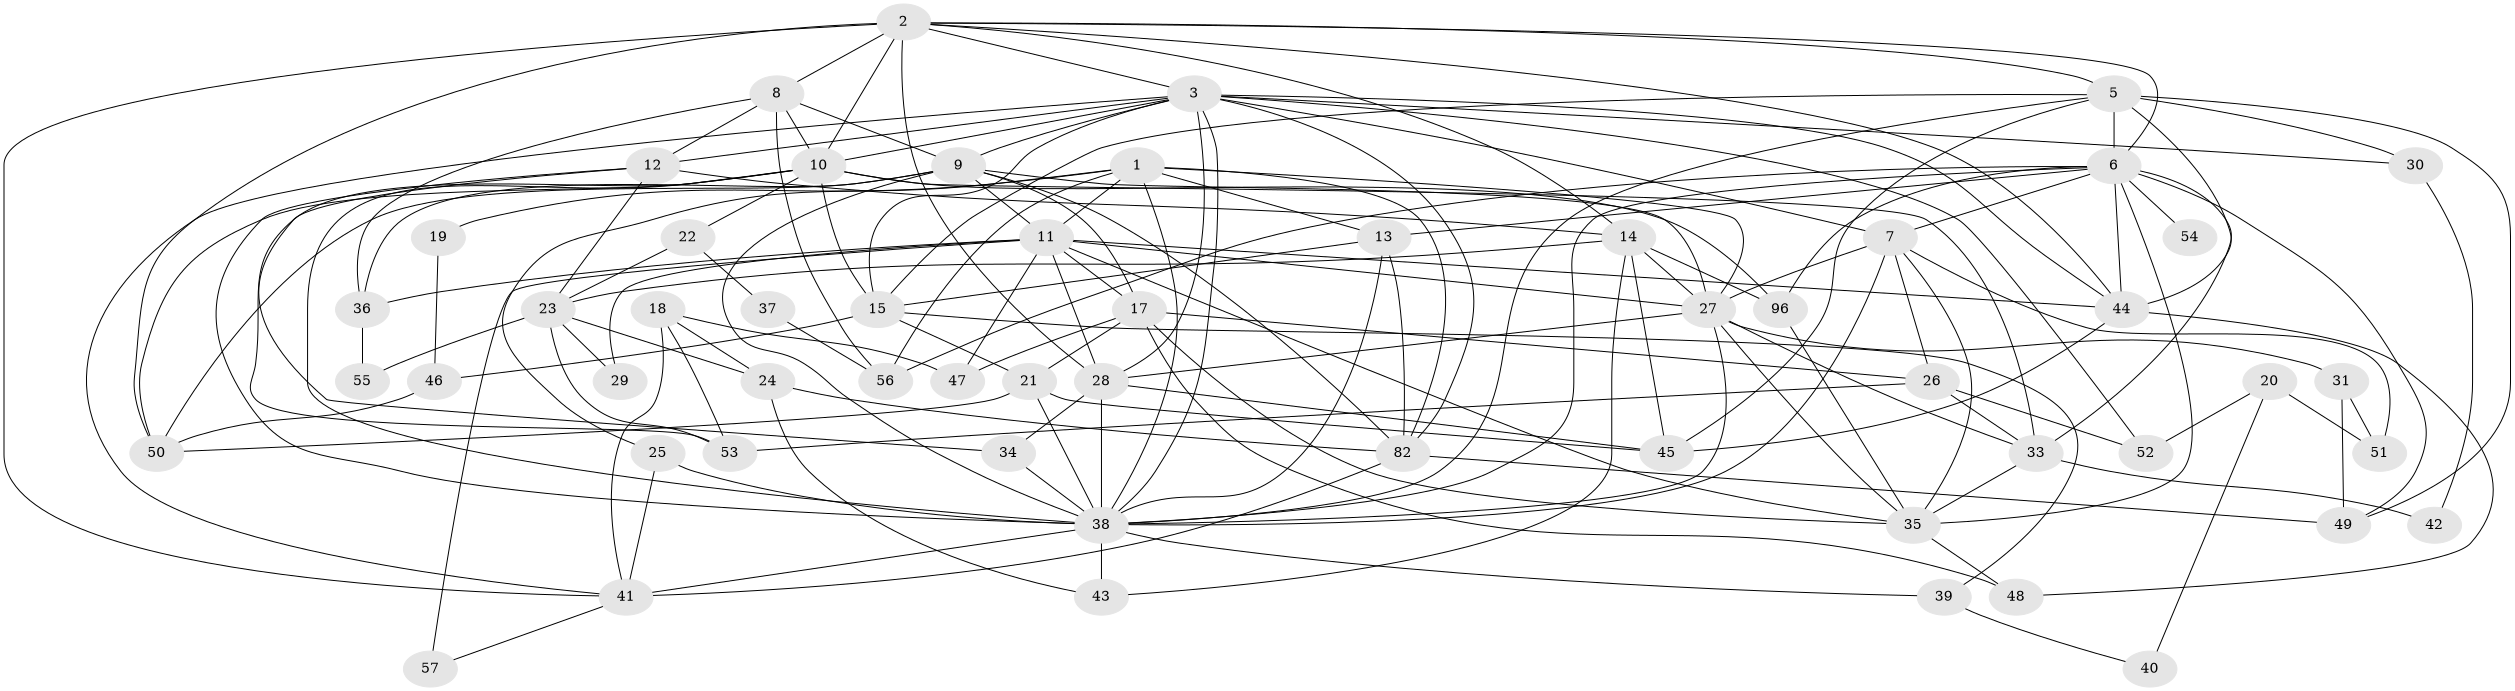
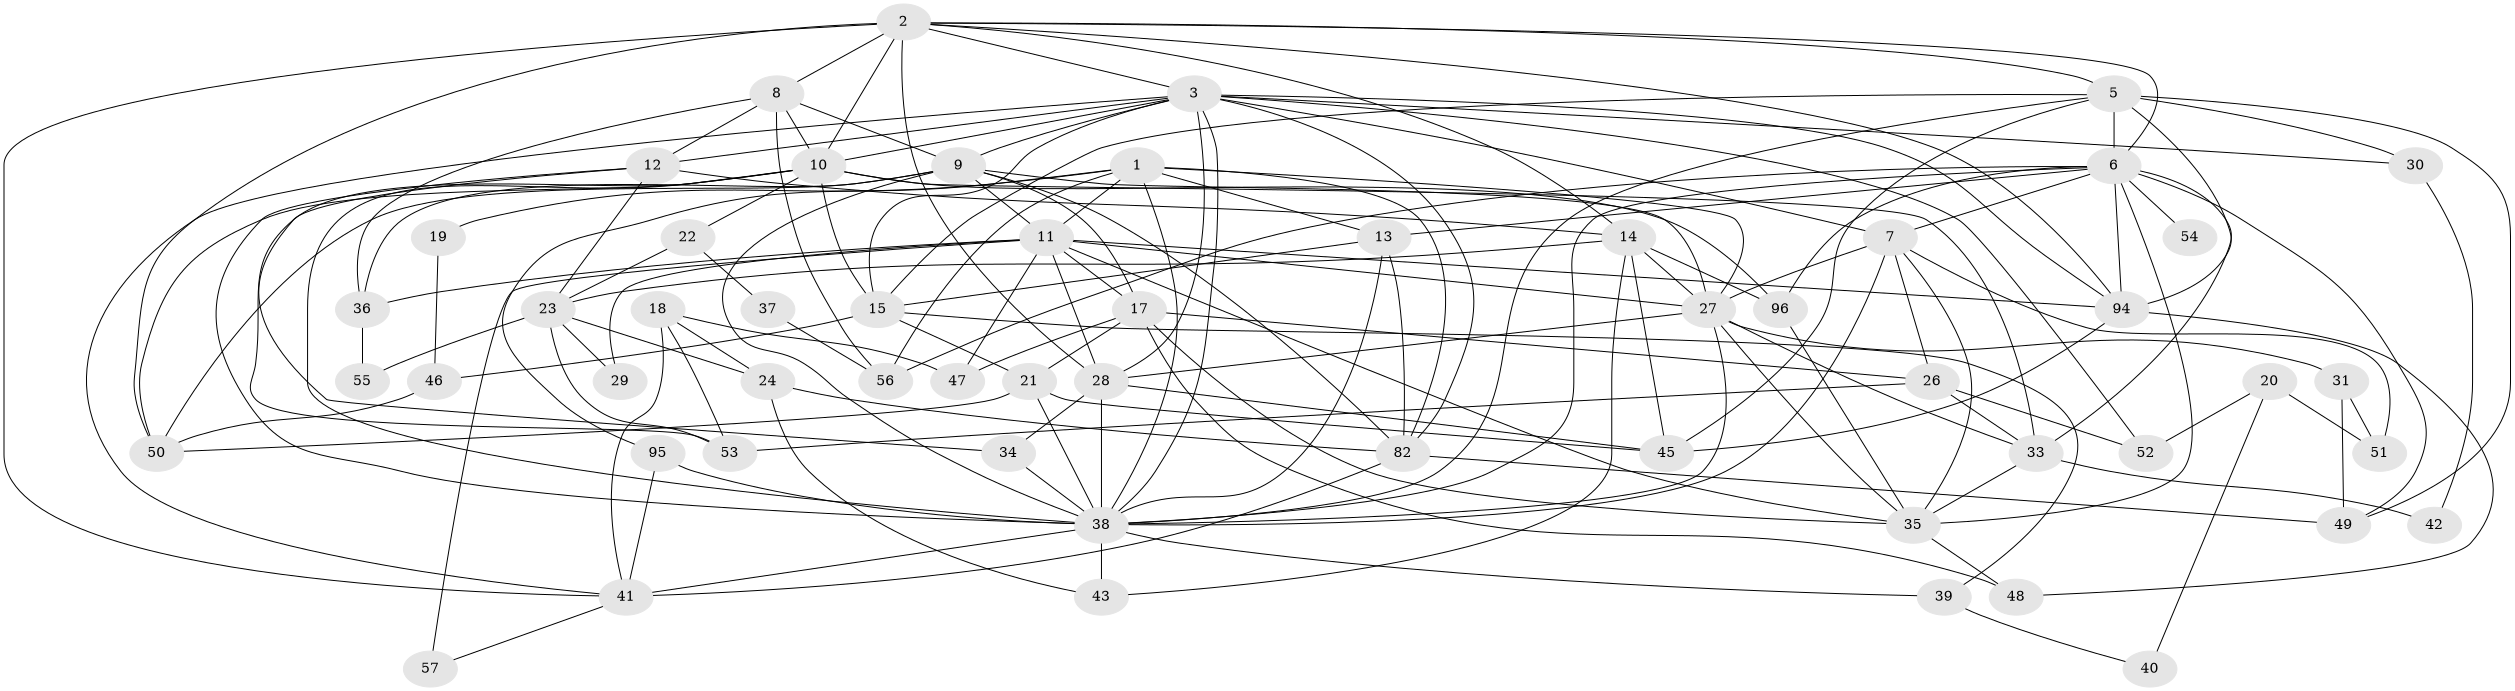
node "44": label "44" -> "94"
node "25": label "25" -> "95"
